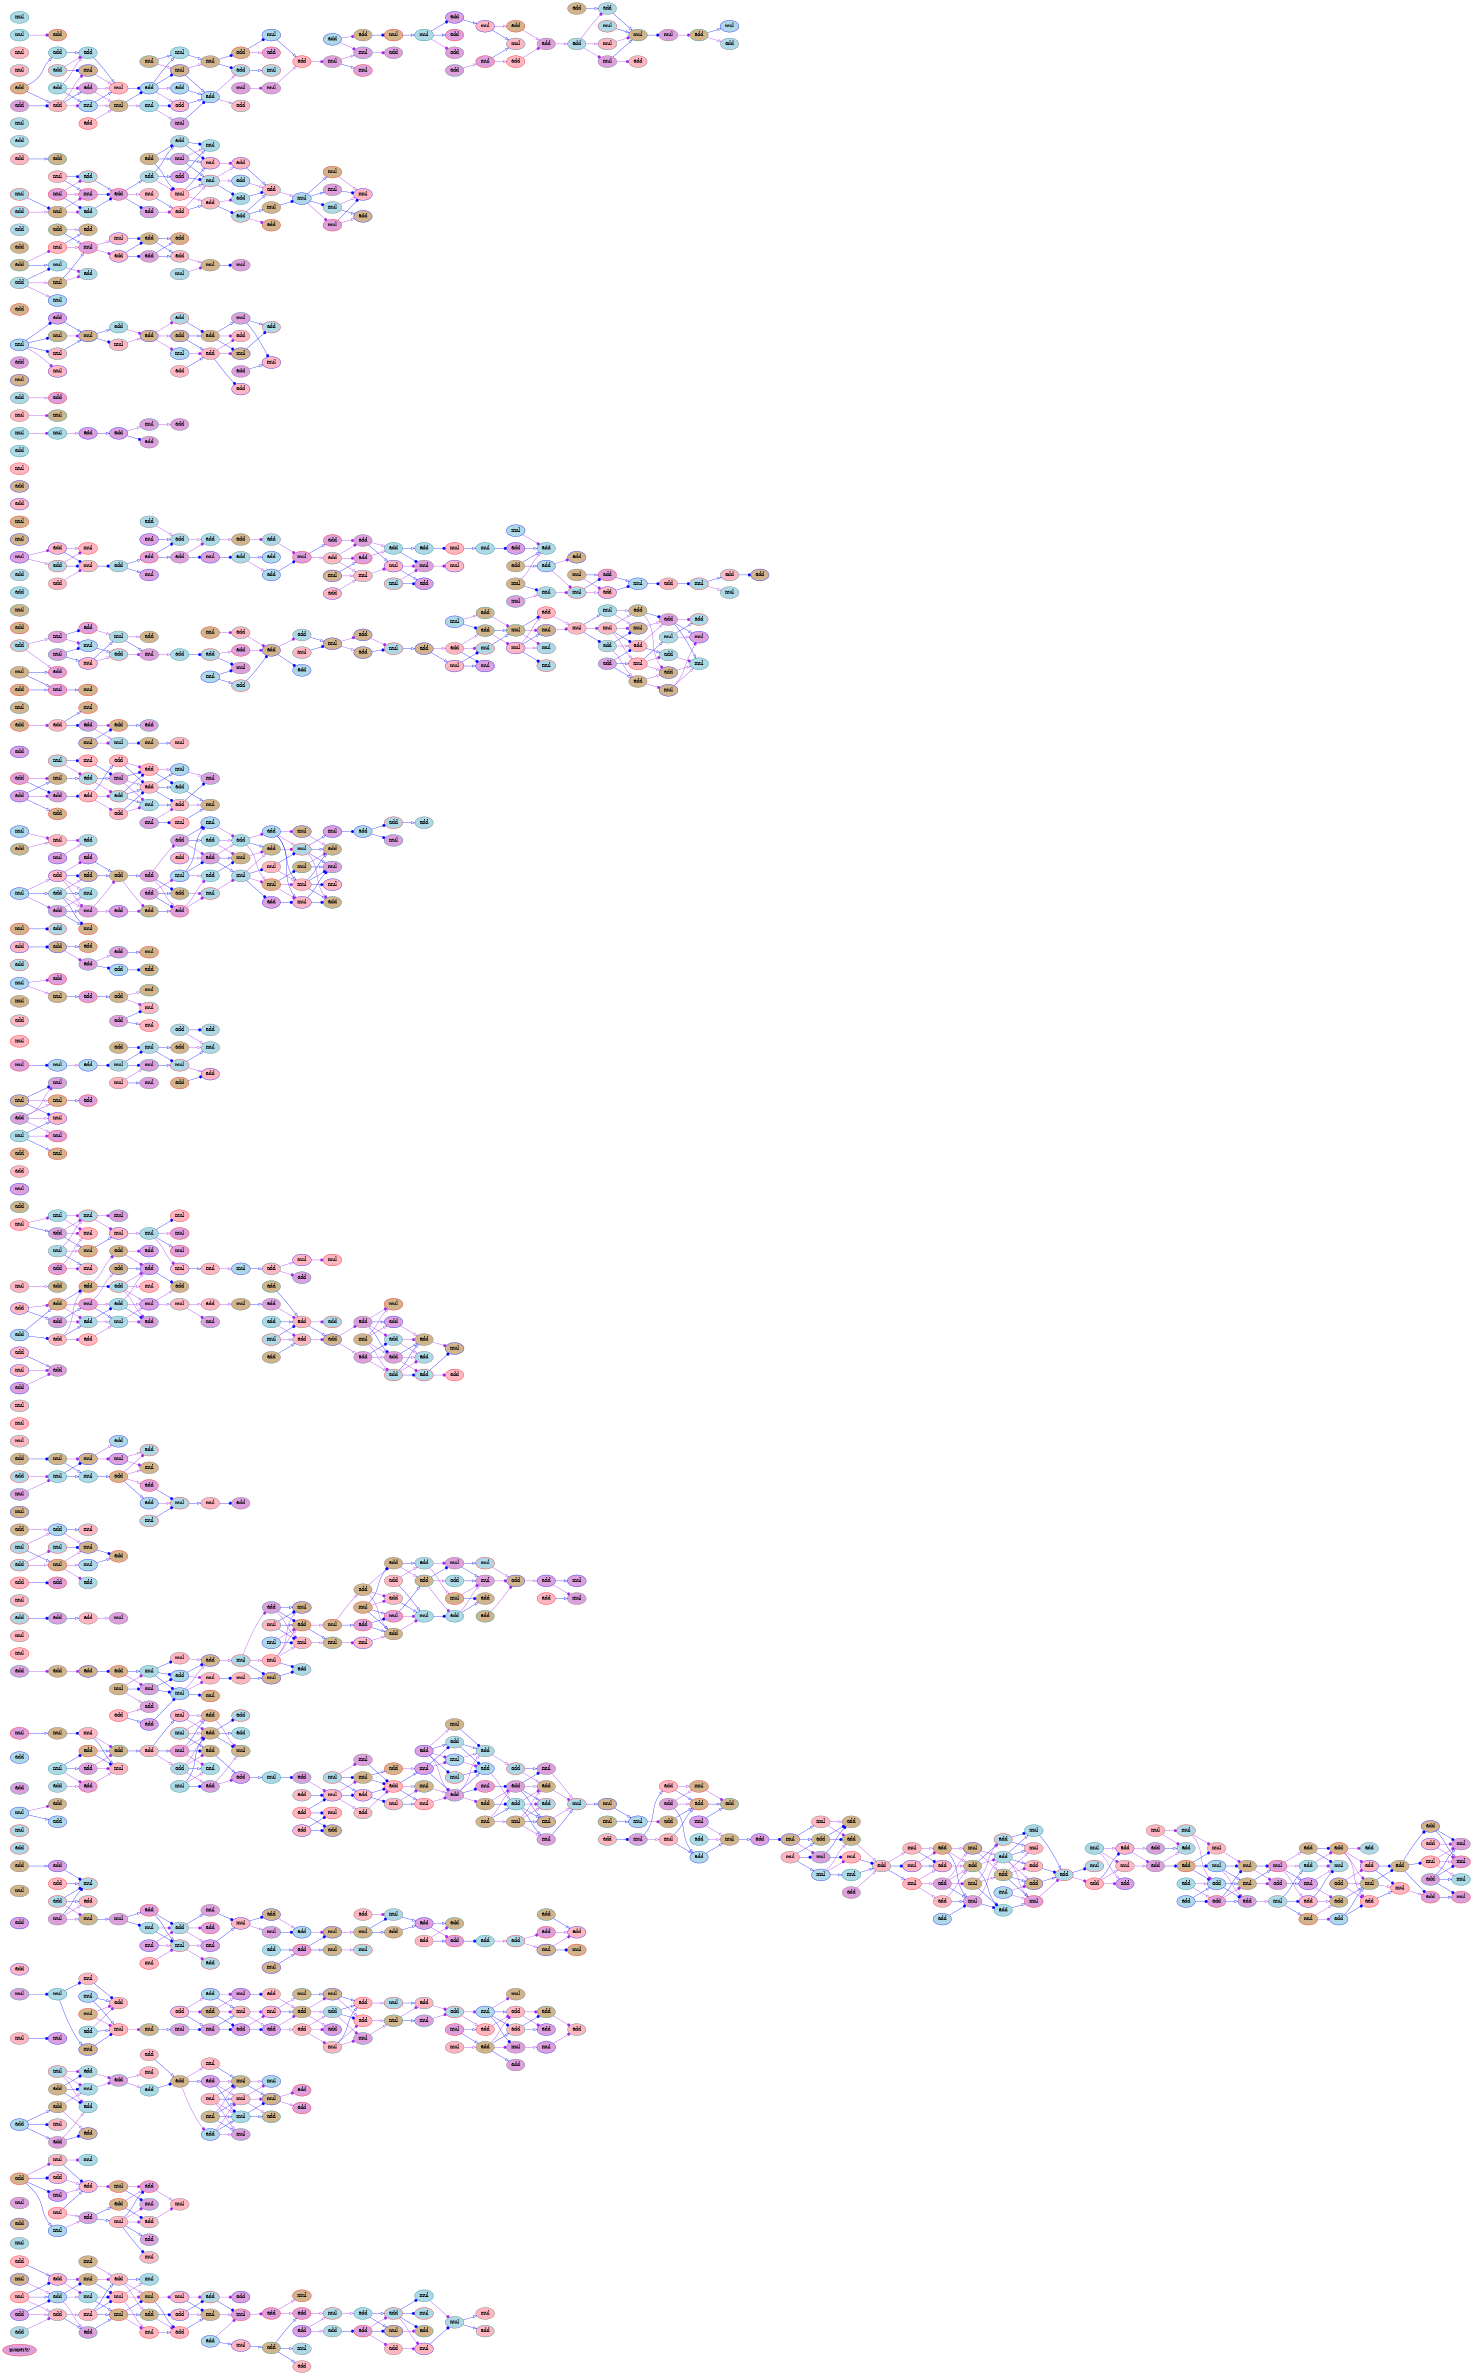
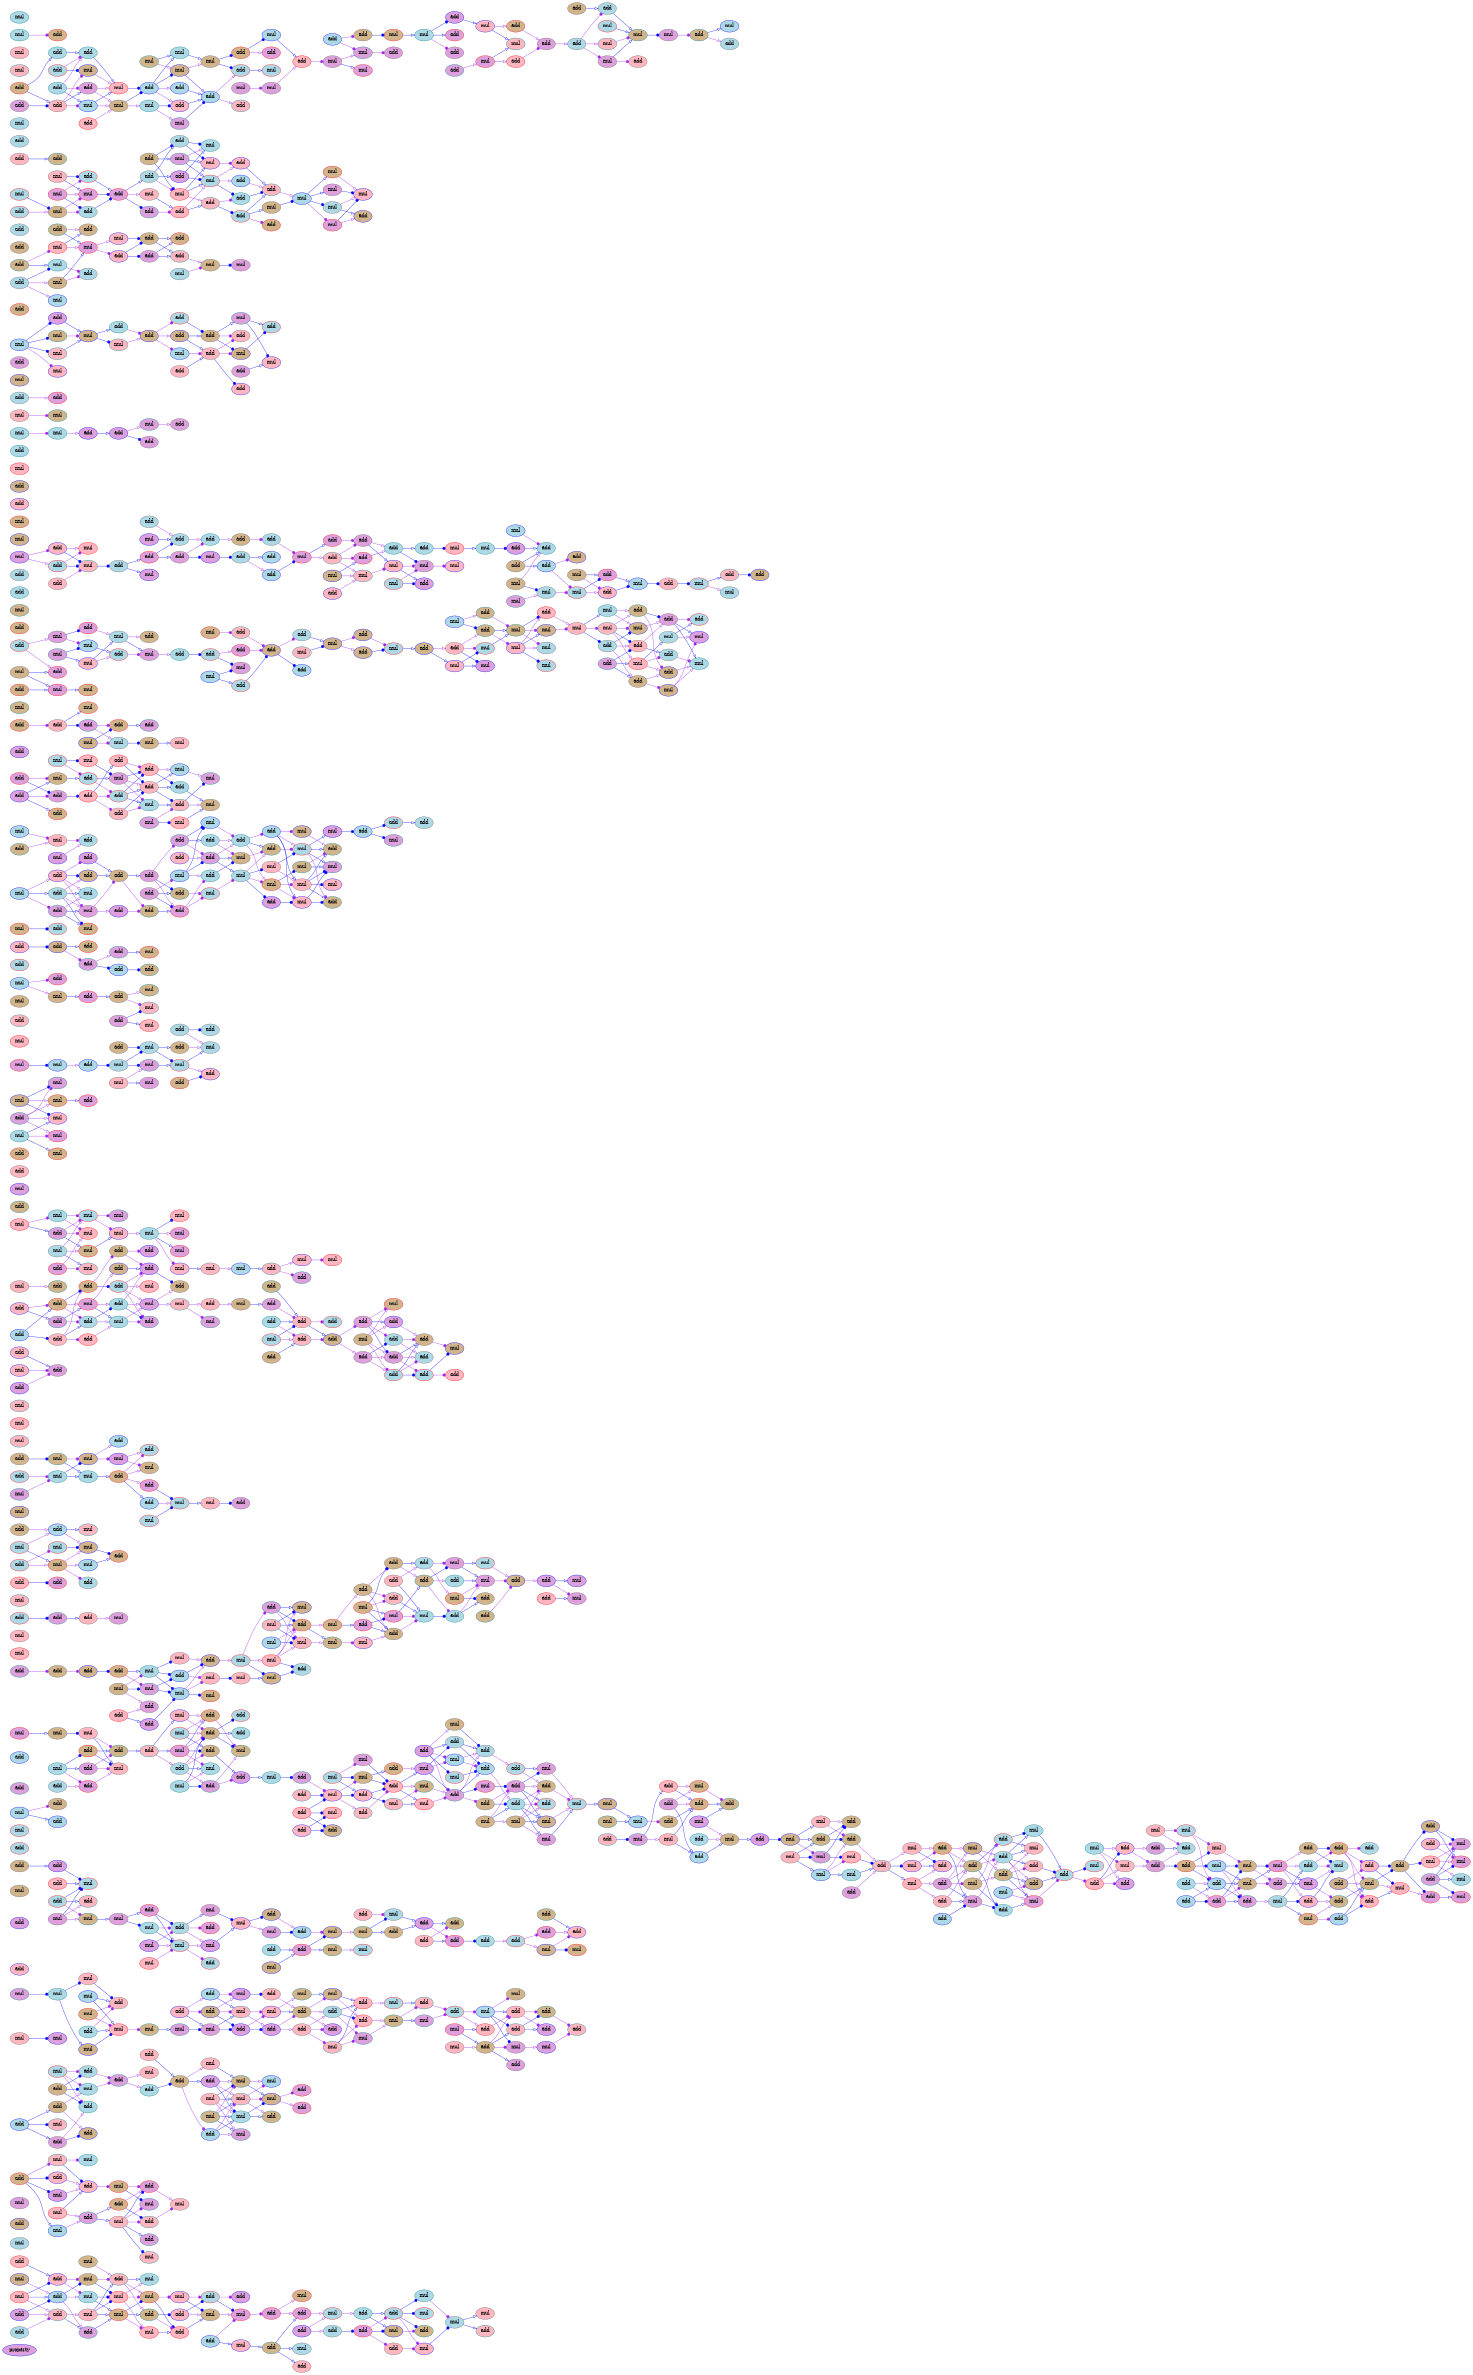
node "property": color red -> blue
